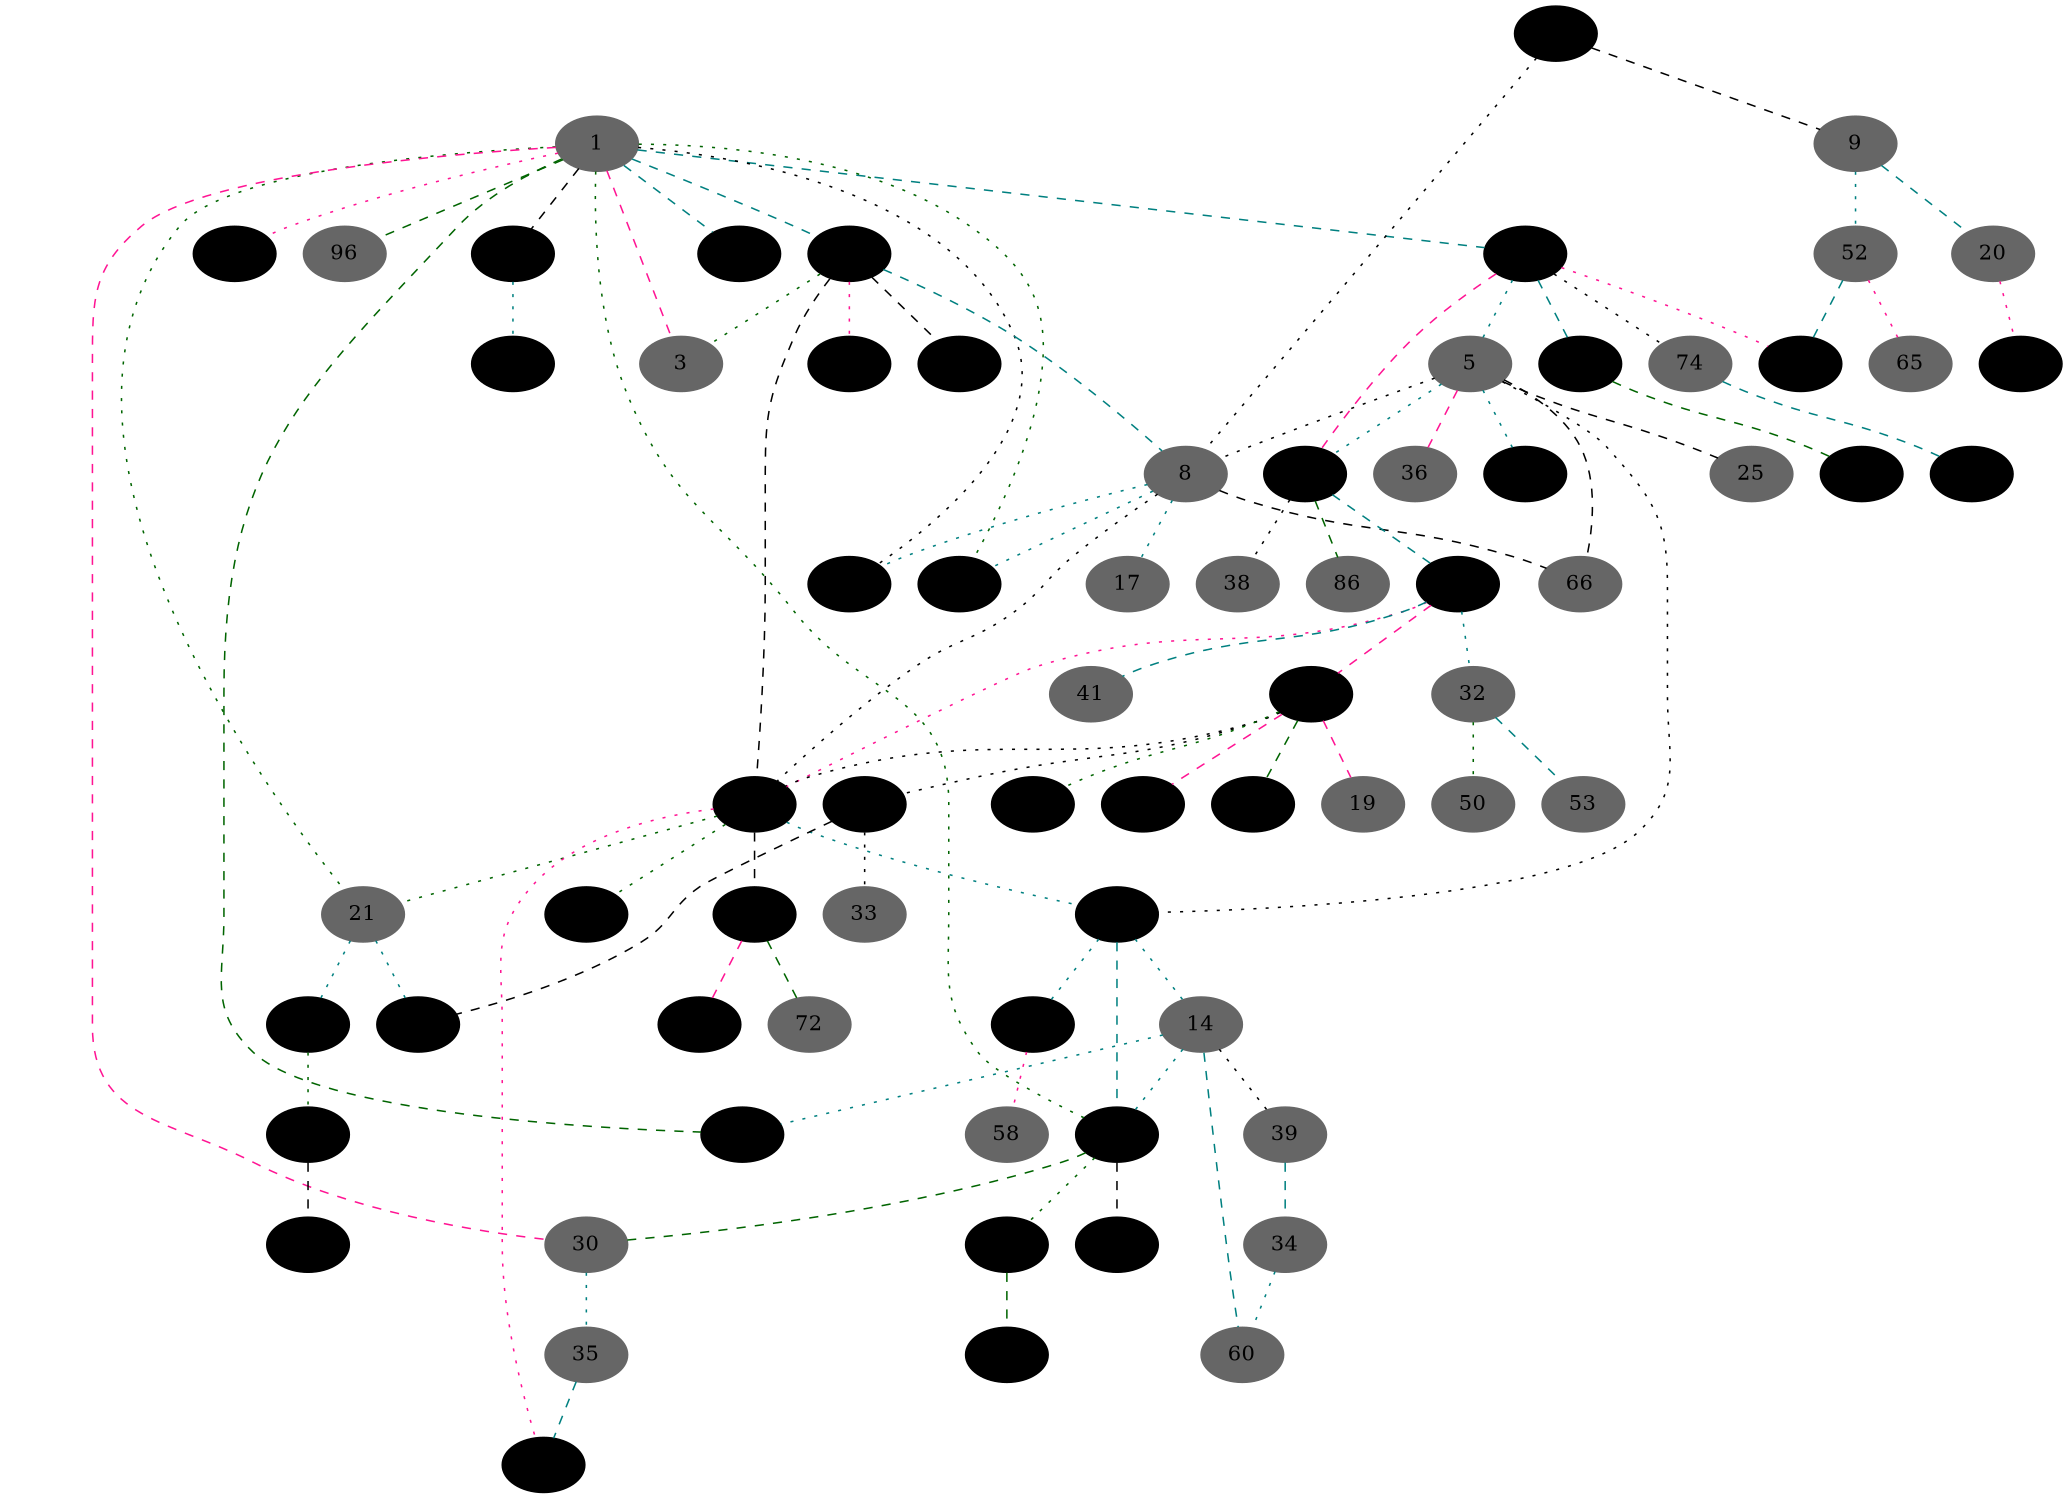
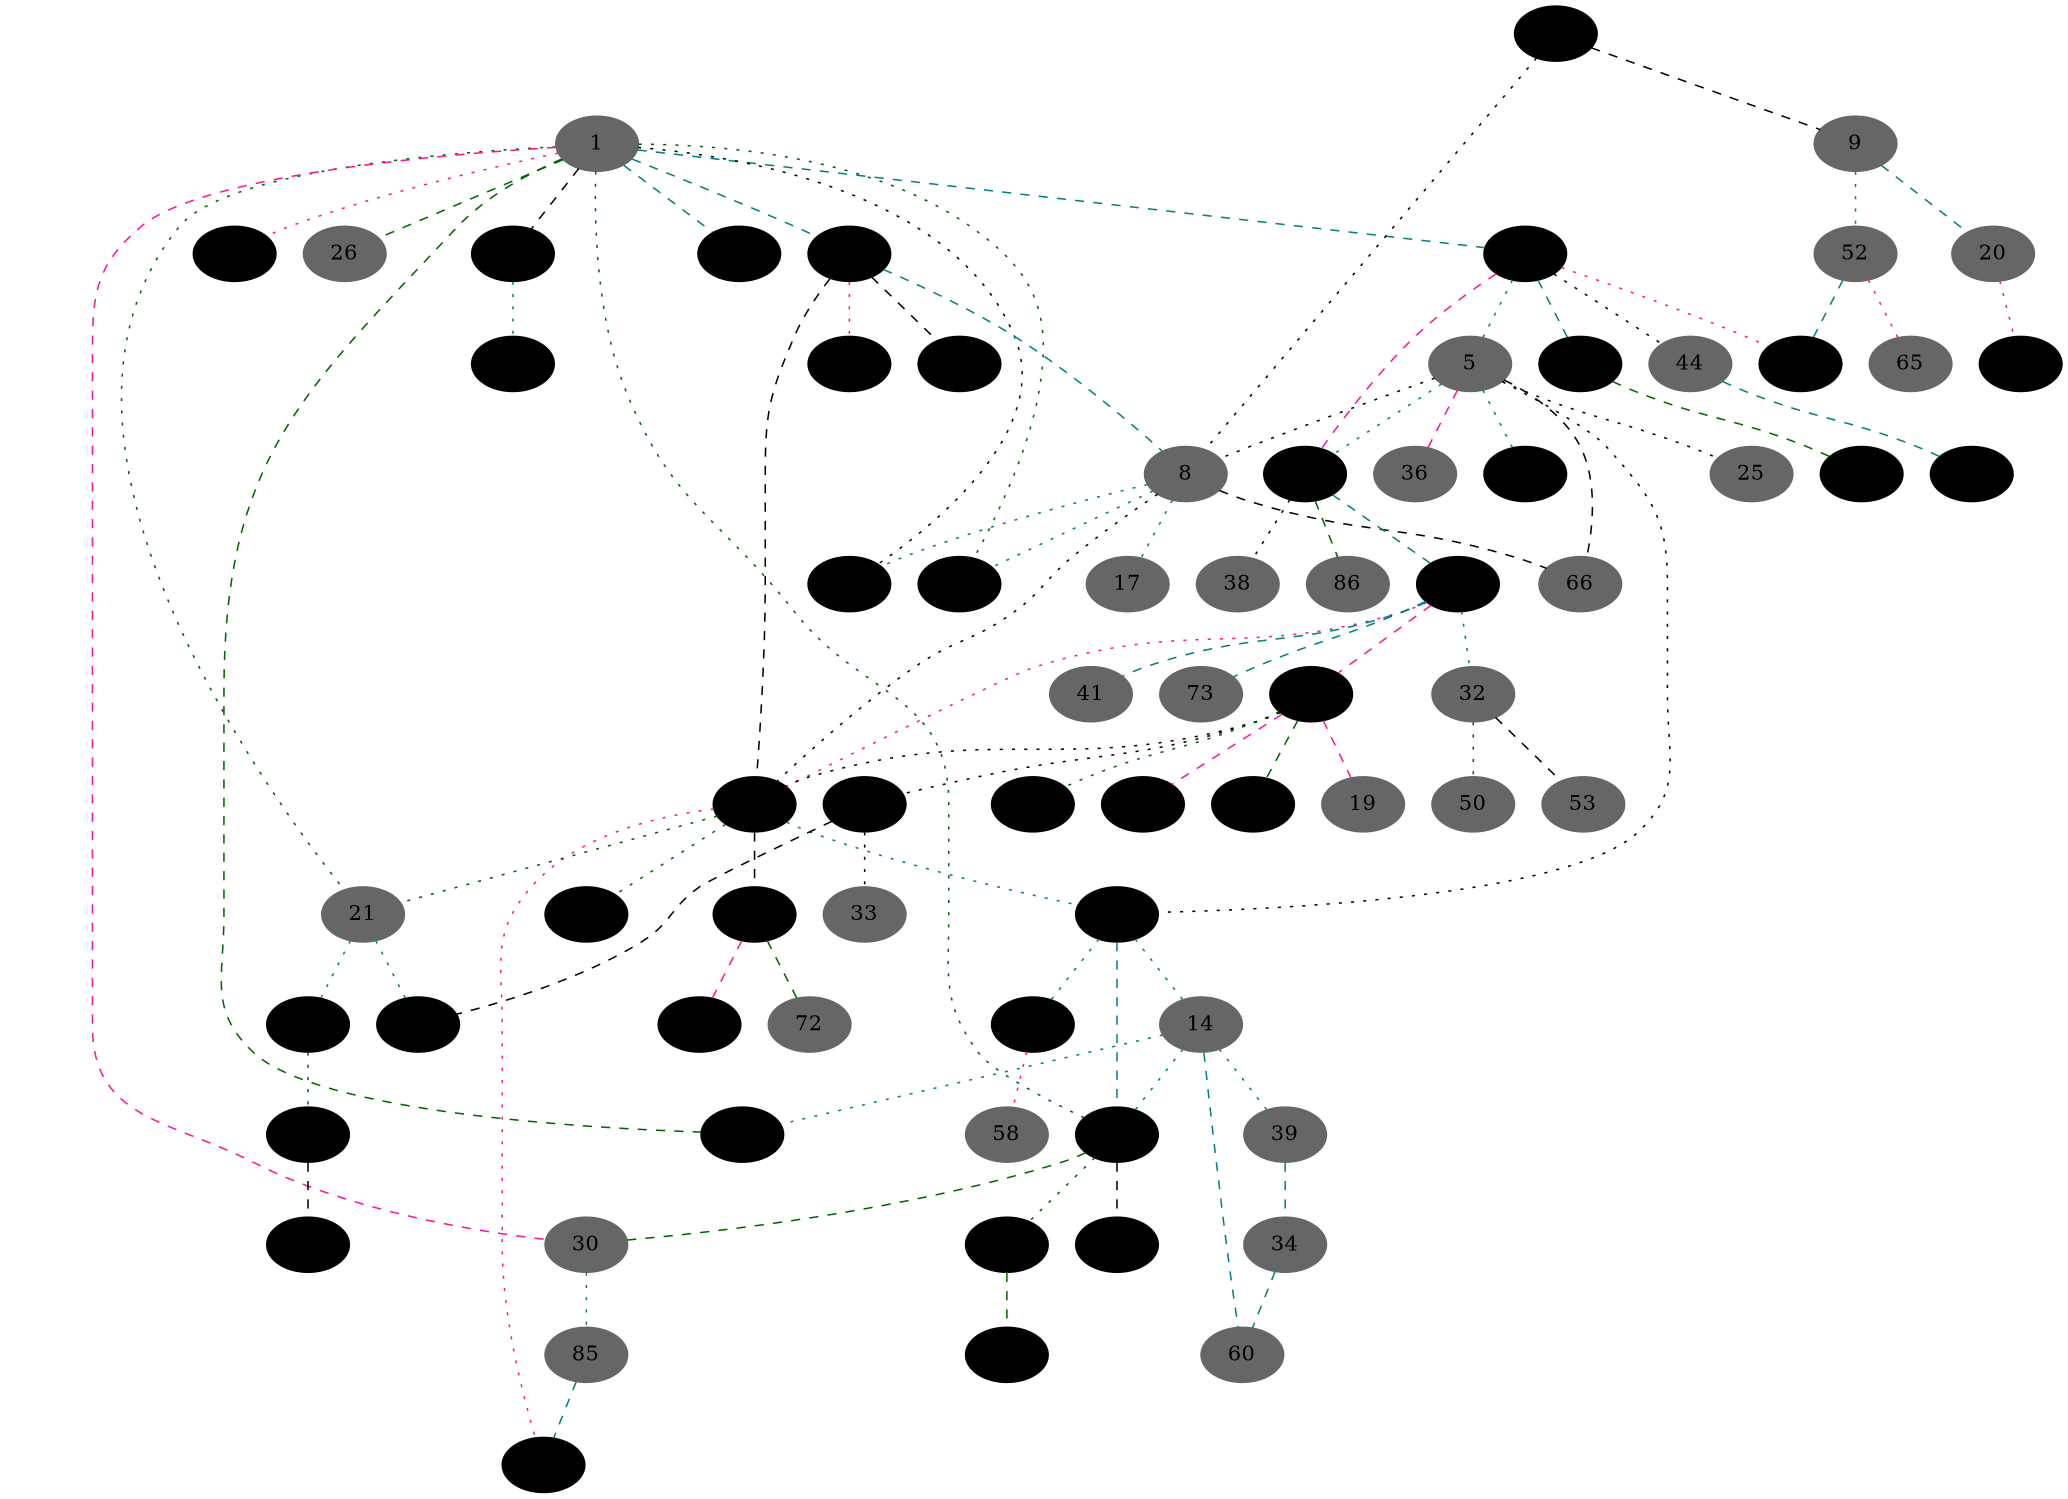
node "96": label "96" -> "26"
node "3": removed
node "74": label "74" -> "44"
edge "5" -- "25": style dashed -> dotted
node "73": added
edge "32" -- "53": color teal -> black
edge "14" -- "39": color black -> teal
edge "34" -- "60": style dotted -> dashed
node "35": label "35" -> "85"
